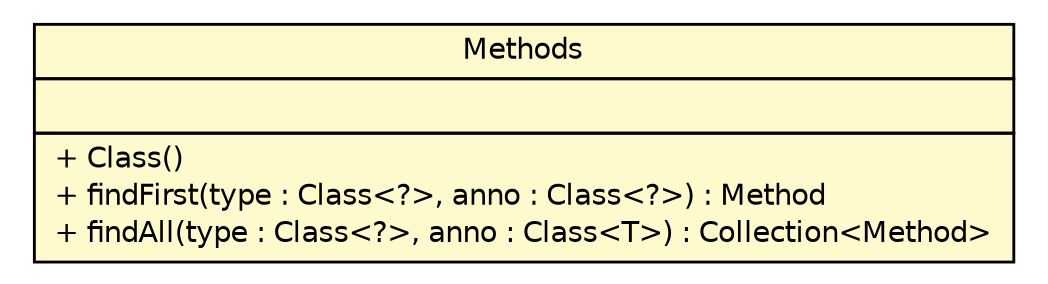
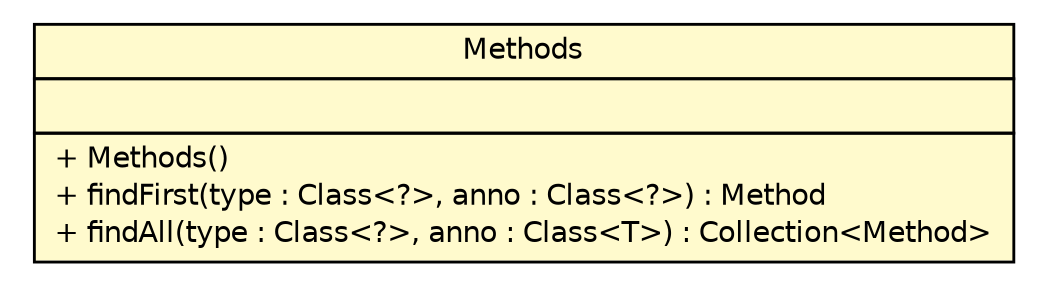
node "Methods": text "+ Class()" -> "+ Methods()"
